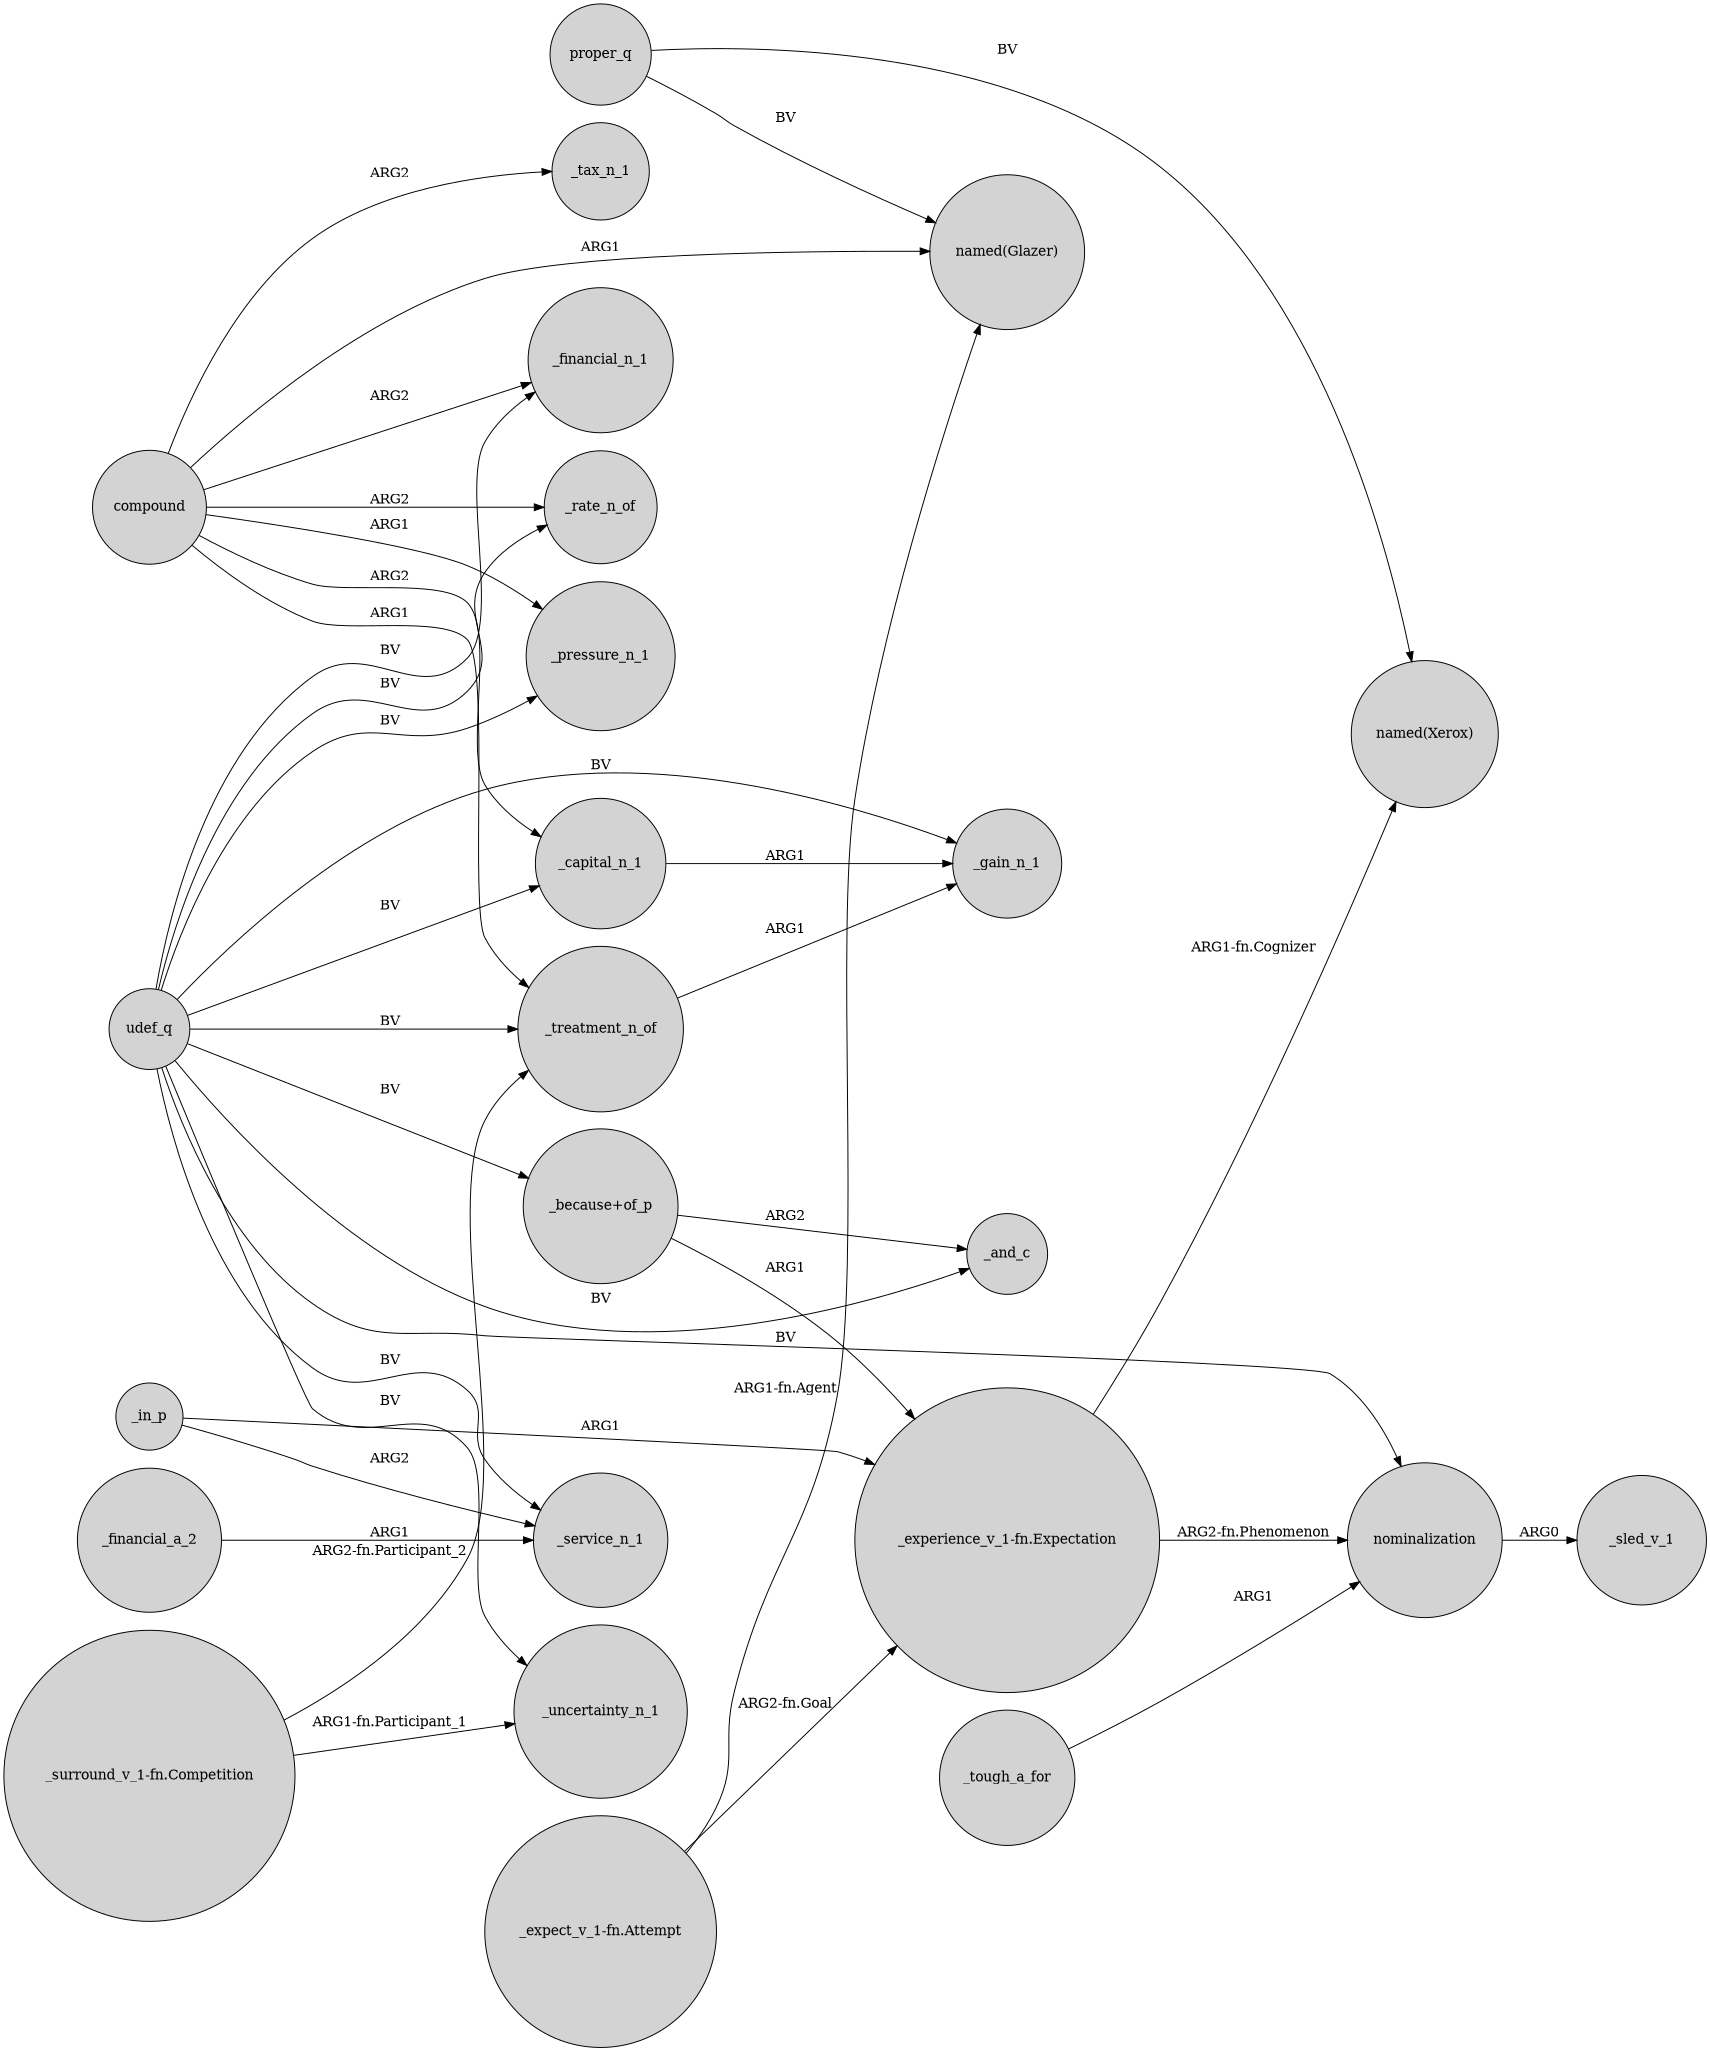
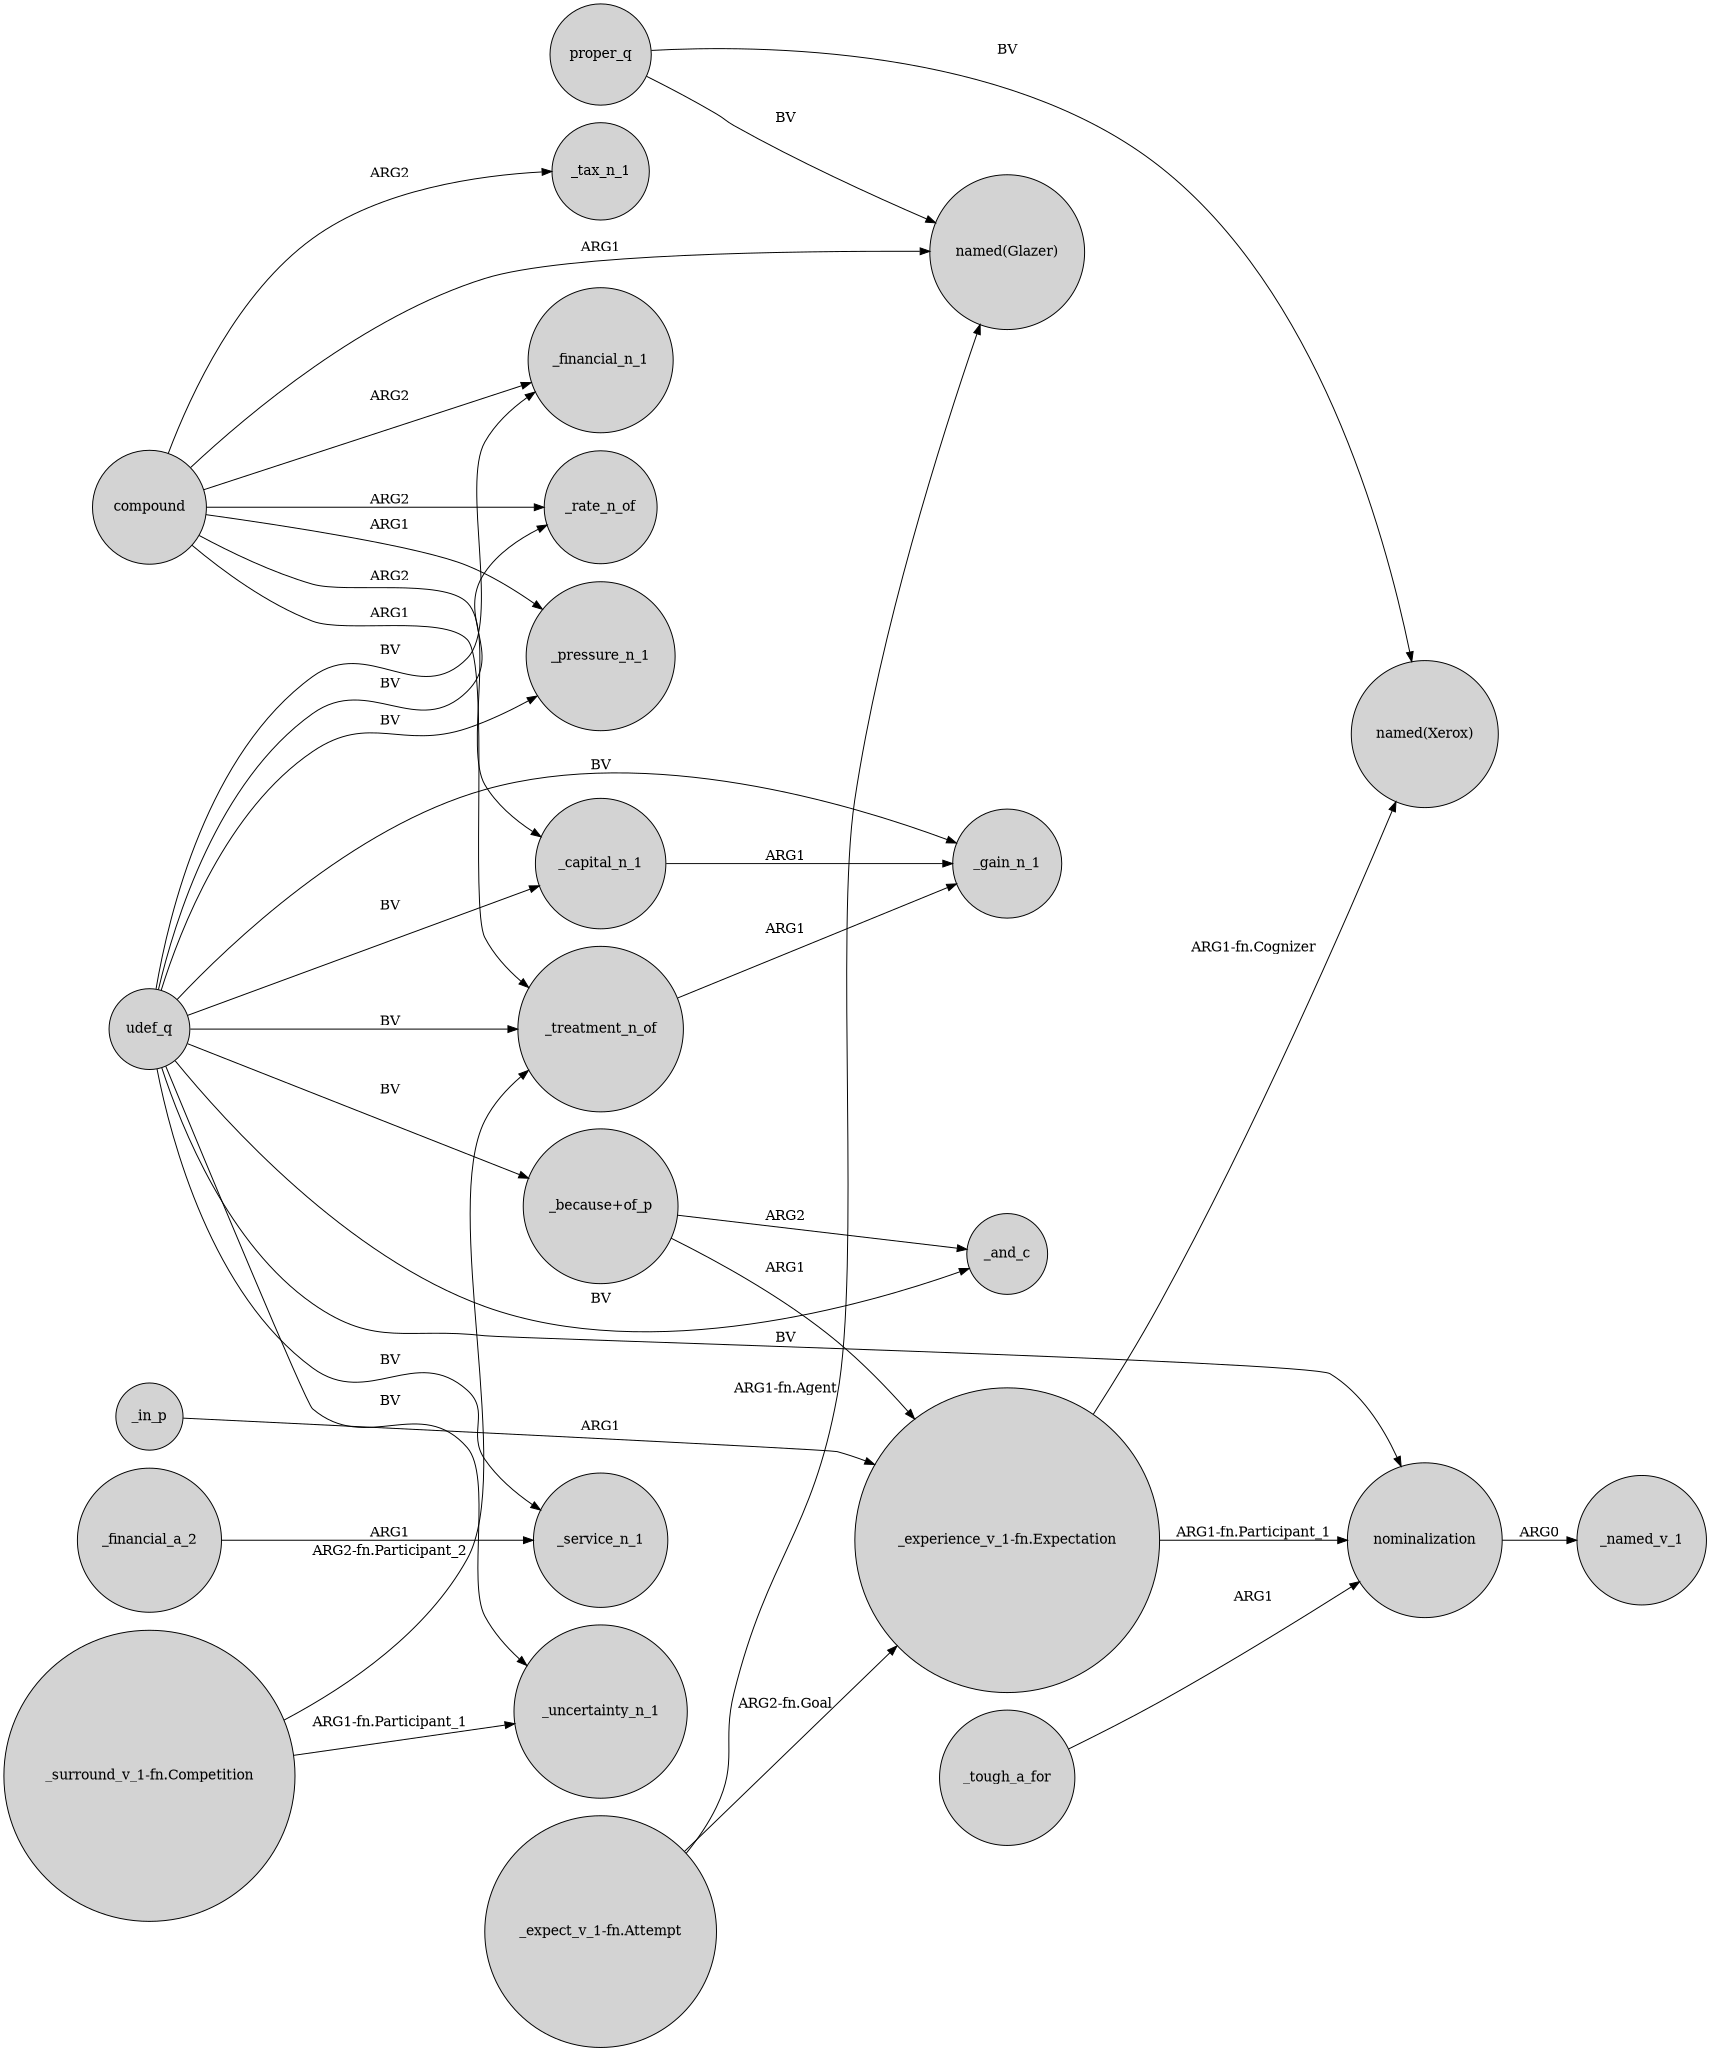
edge "_in_p" -> "_service_n_1": removed, label "ARG2"
edge "_experience_v_1-fn.Expectation" -> "nominalization": label "ARG2-fn.Phenomenon" -> "ARG1-fn.Participant_1"
node "_sled_v_1": label "_sled_v_1" -> "_named_v_1"
